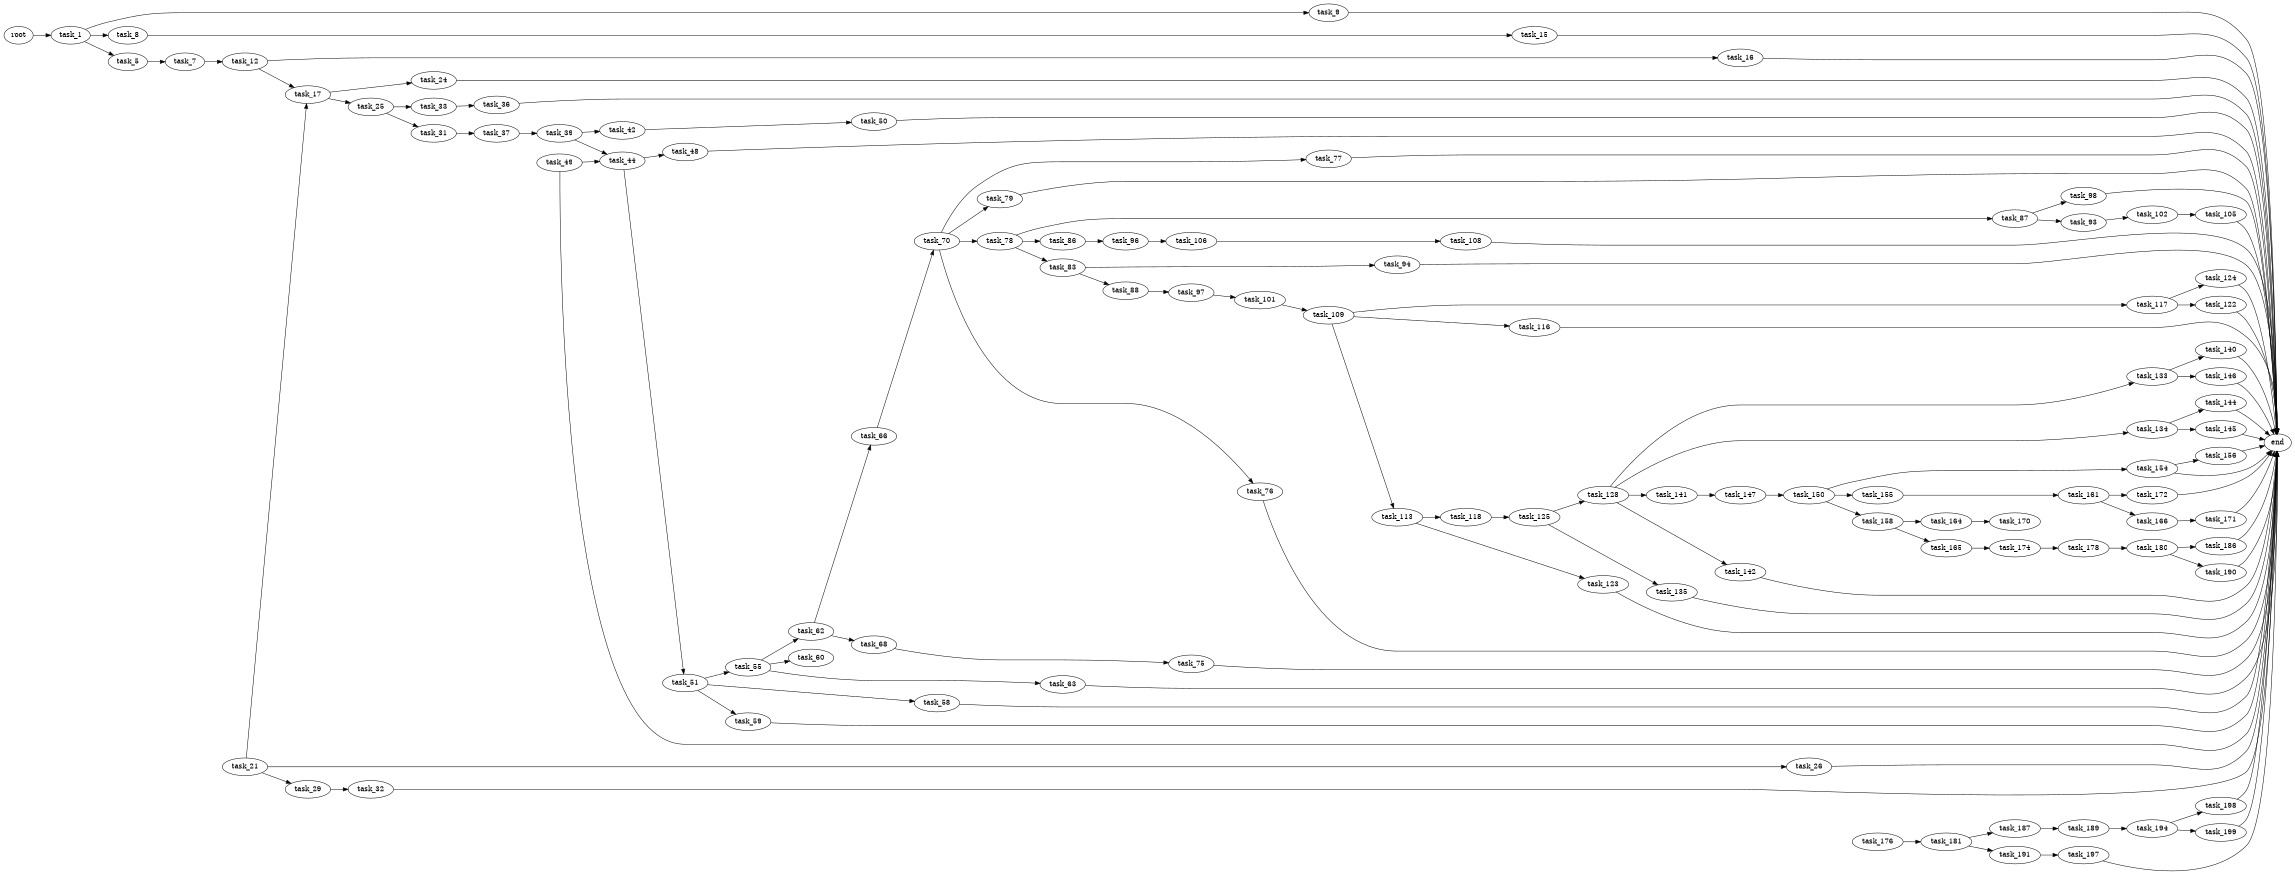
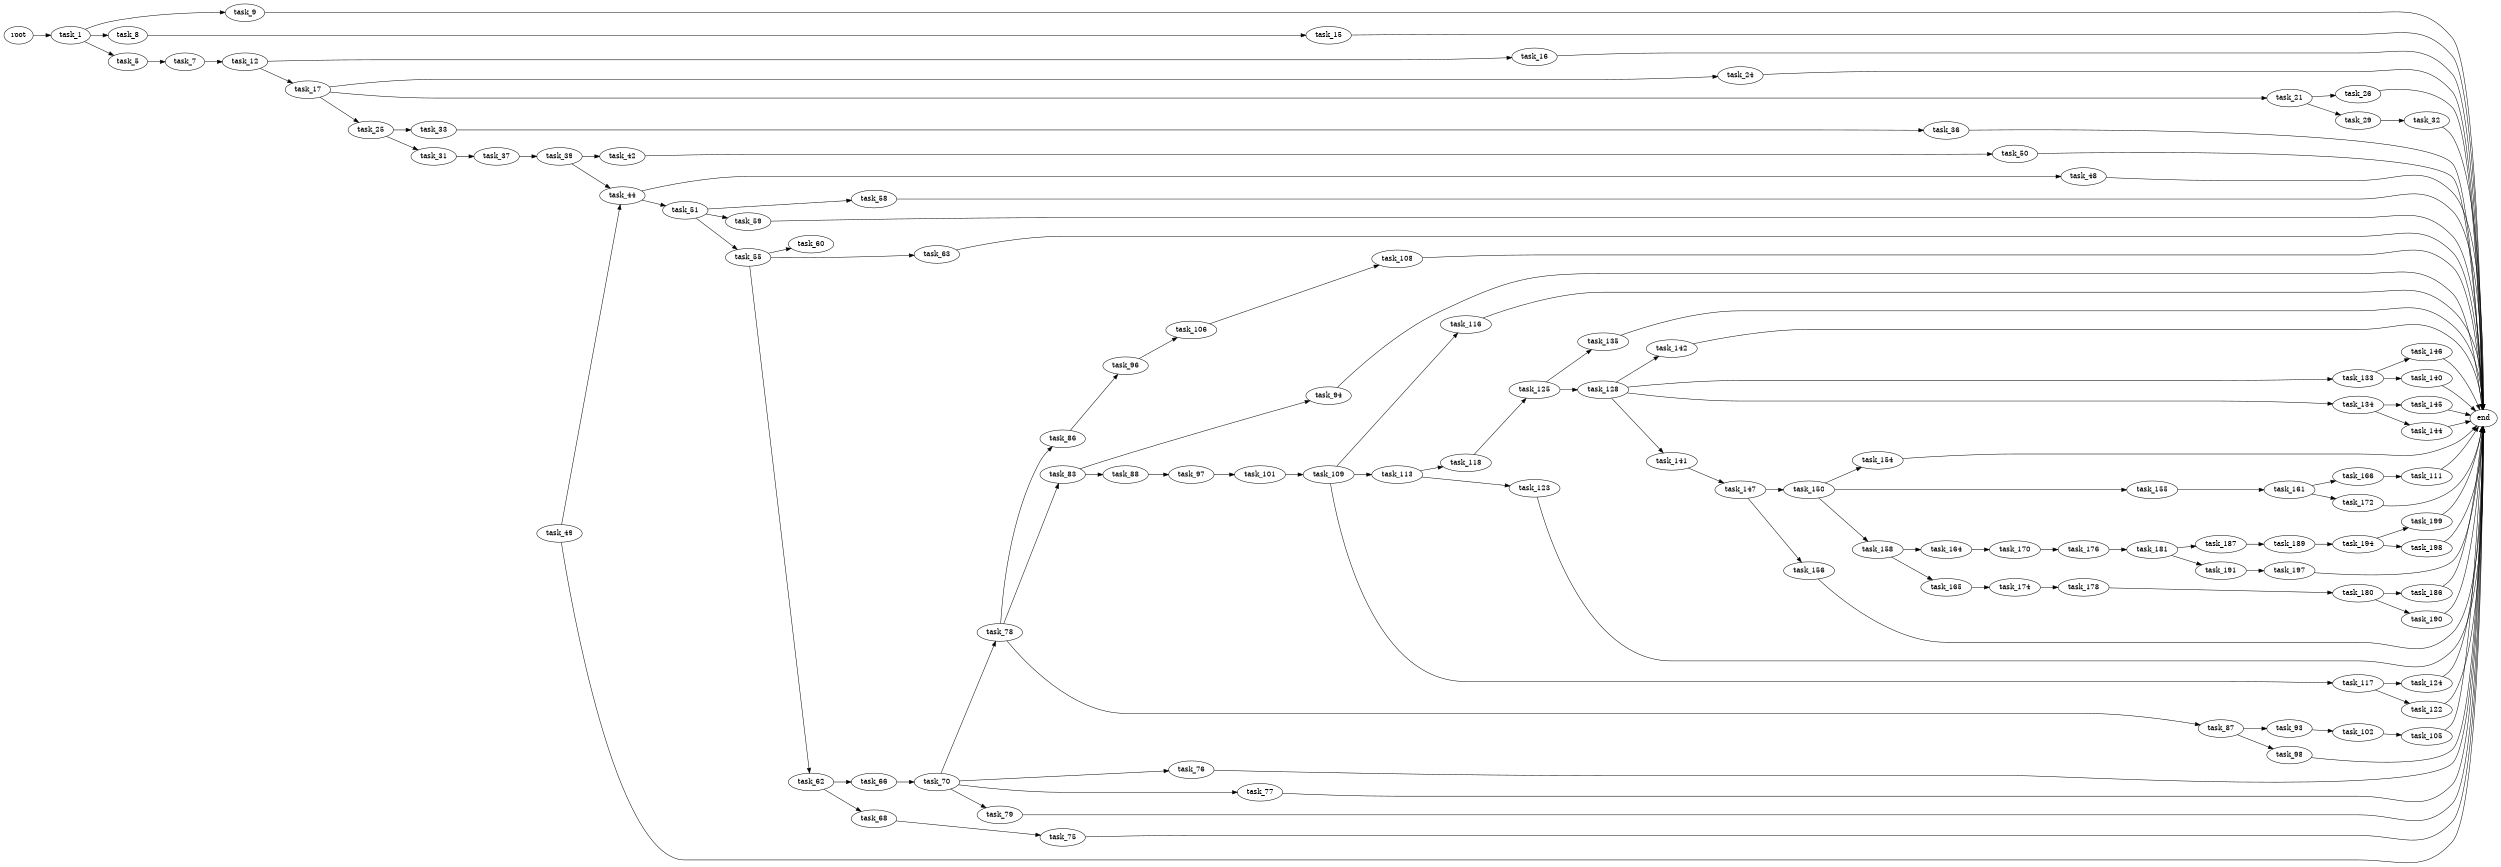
edge "task_21" -> "task_17": reversed
edge "task_154" -> "task_156": now "task_147" -> "task_156"
node "task_171": label "task_171" -> "task_111"
edge "task_170" -> "task_176": added
